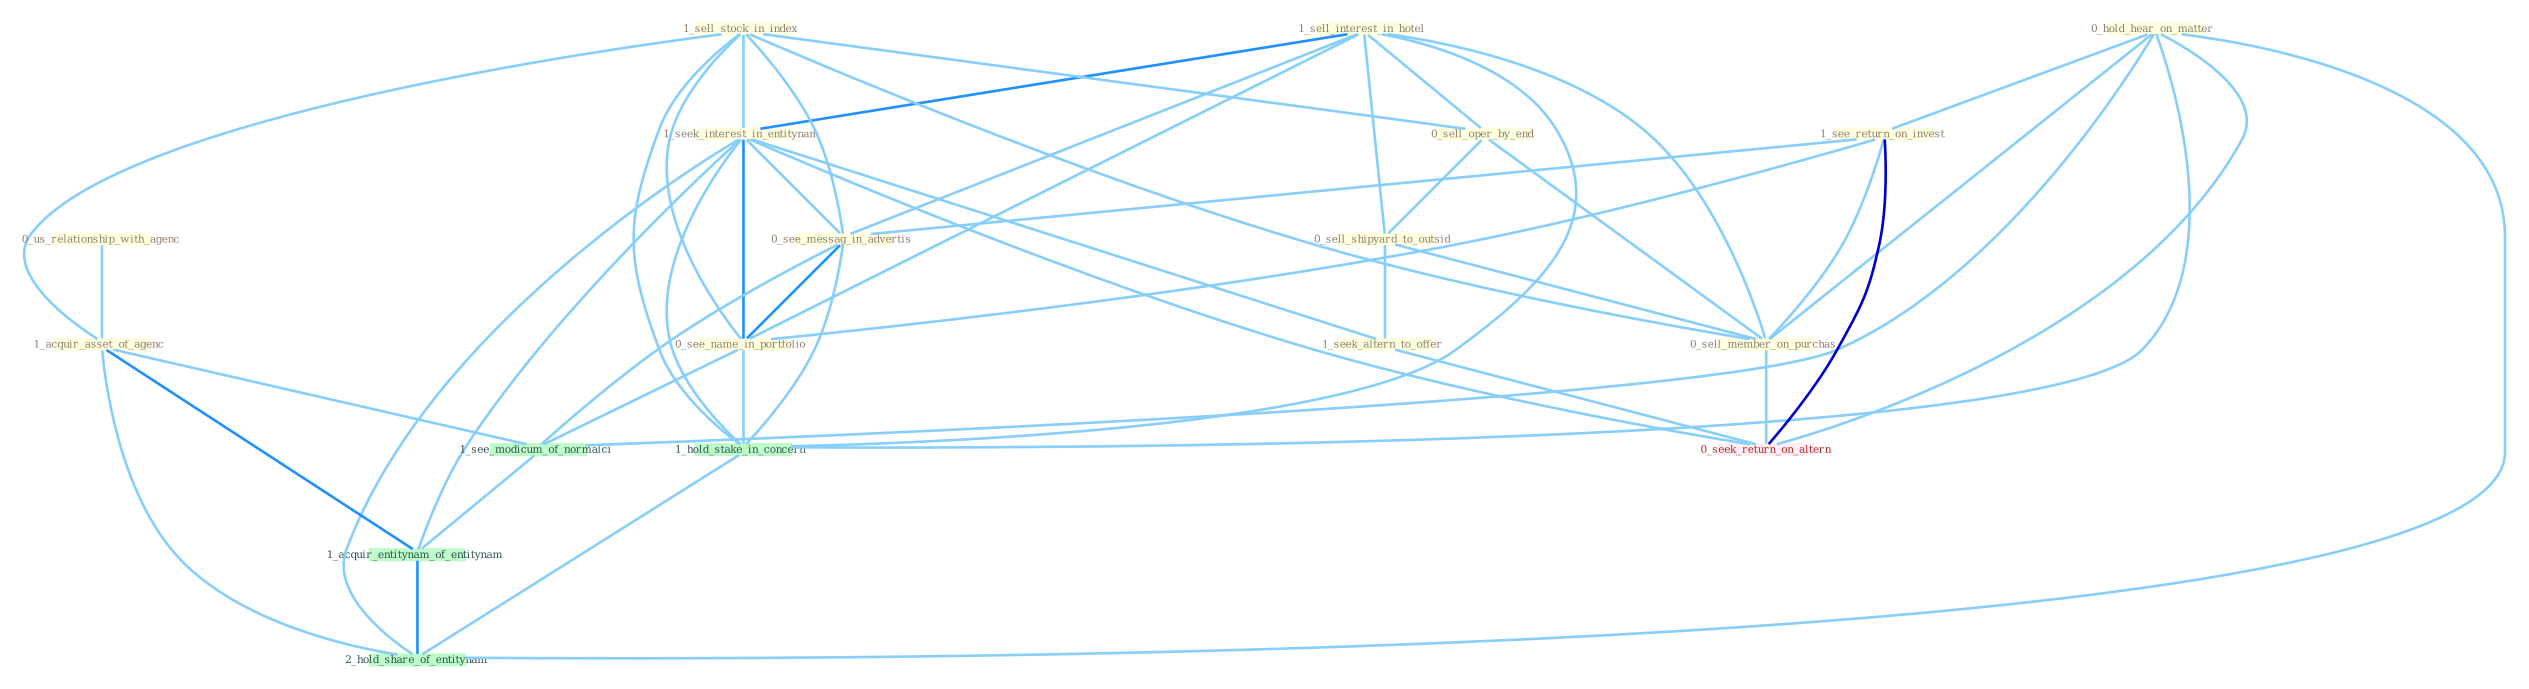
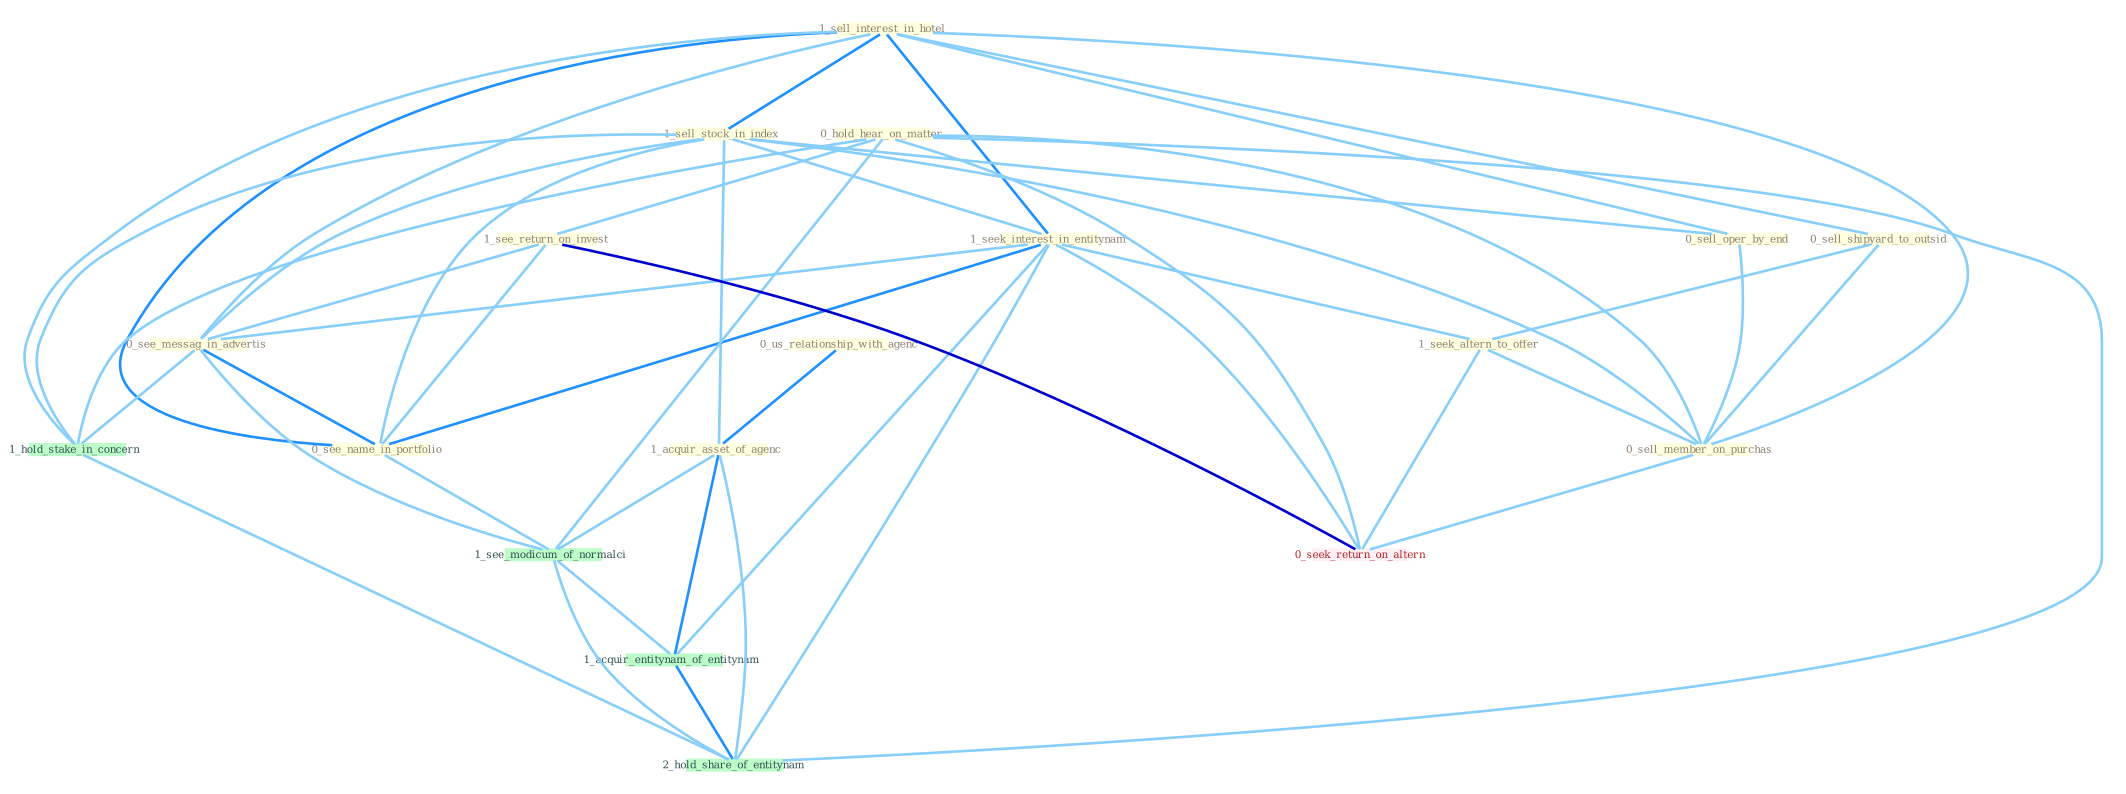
edge "1_sell_interest_in_hotel" -- "1_sell_stock_in_index": added
edge "1_sell_interest_in_hotel" -- "0_see_name_in_portfolio": color #87cefa -> #1e90ff
edge "0_sell_oper_by_end" -- "0_sell_shipyard_to_outsid": removed
edge "1_see_return_on_invest" -- "0_sell_member_on_purchas": now "1_seek_altern_to_offer" -- "0_sell_member_on_purchas"
edge "0_us_relationship_with_agenc" -- "1_acquir_asset_of_agenc": color #87cefa -> #1e90ff
edge "1_seek_interest_in_entitynam" -- "1_hold_stake_in_concern": removed
edge "0_see_name_in_portfolio" -- "1_hold_stake_in_concern": removed
edge "1_see_modicum_of_normalci" -- "2_hold_share_of_entitynam": added
